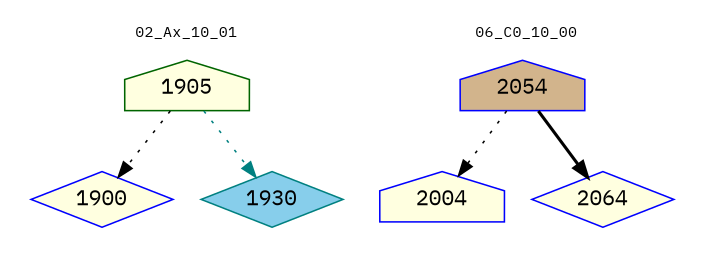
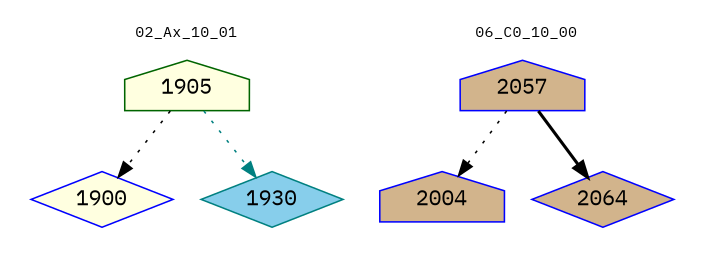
node "2054": label "2054" -> "2057"
node "2004": fillcolor lightyellow -> tan
node "2064": fillcolor lightyellow -> tan
